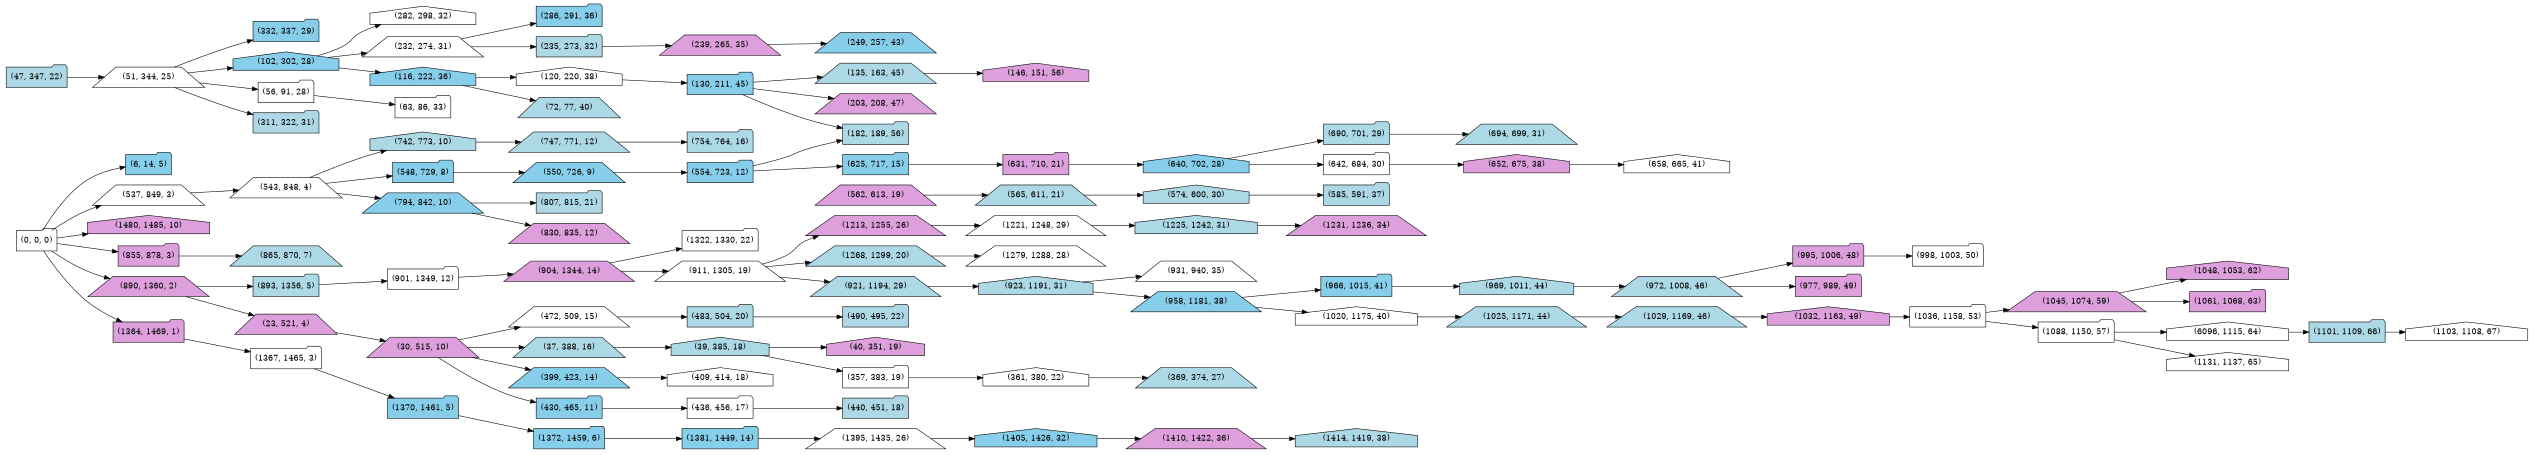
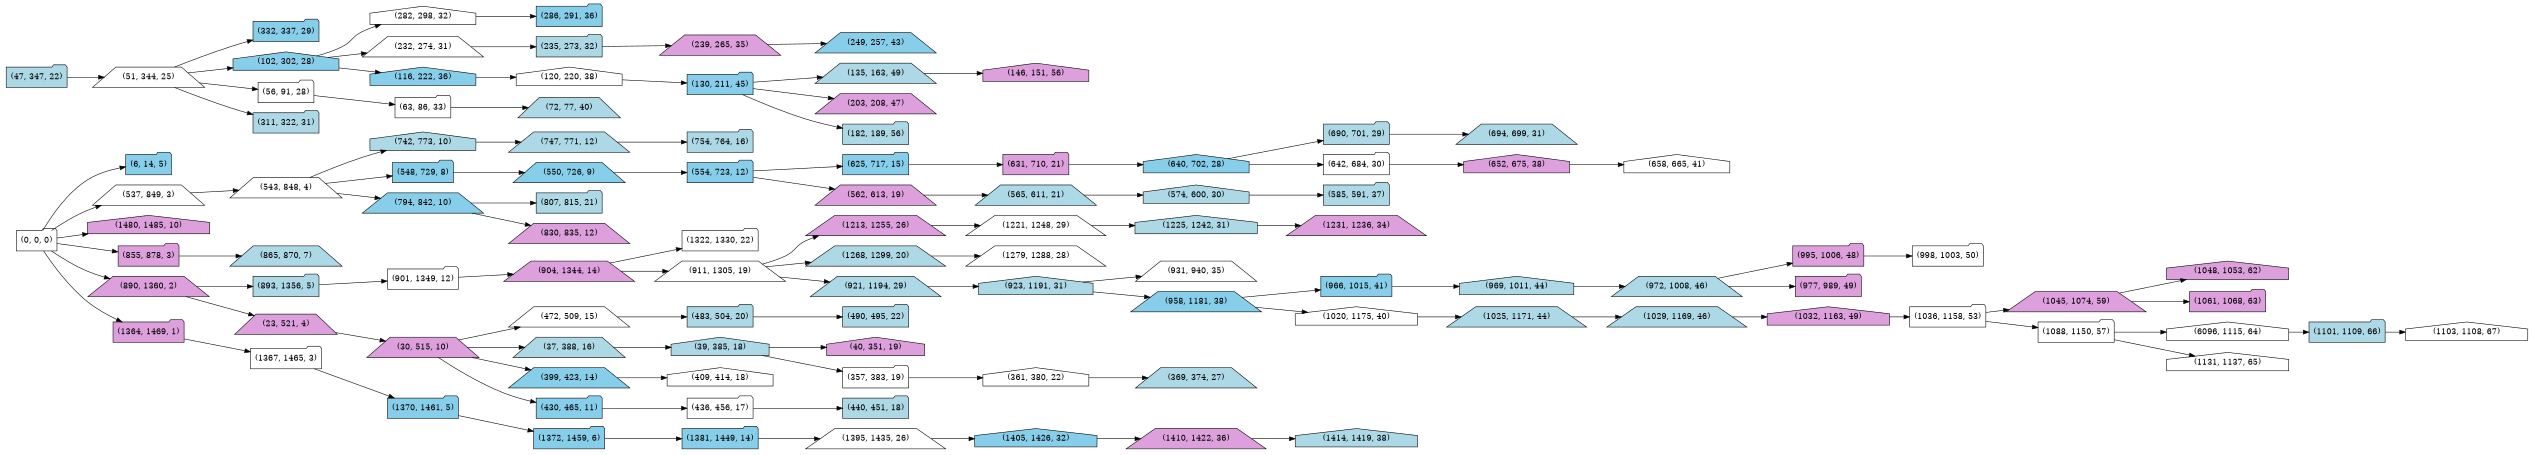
edge "(232, 274, 31)" -> "(286, 291, 36)": now "(282, 298, 32)" -> "(286, 291, 36)"
node "(135, 163, 45)": label "(135, 163, 45)" -> "(135, 163, 49)"
edge "(116, 222, 36)" -> "(72, 77, 40)": now "(63, 86, 33)" -> "(72, 77, 40)"
edge "(554, 723, 12)" -> "(182, 189, 56)": now "(554, 723, 12)" -> "(562, 613, 19)"
